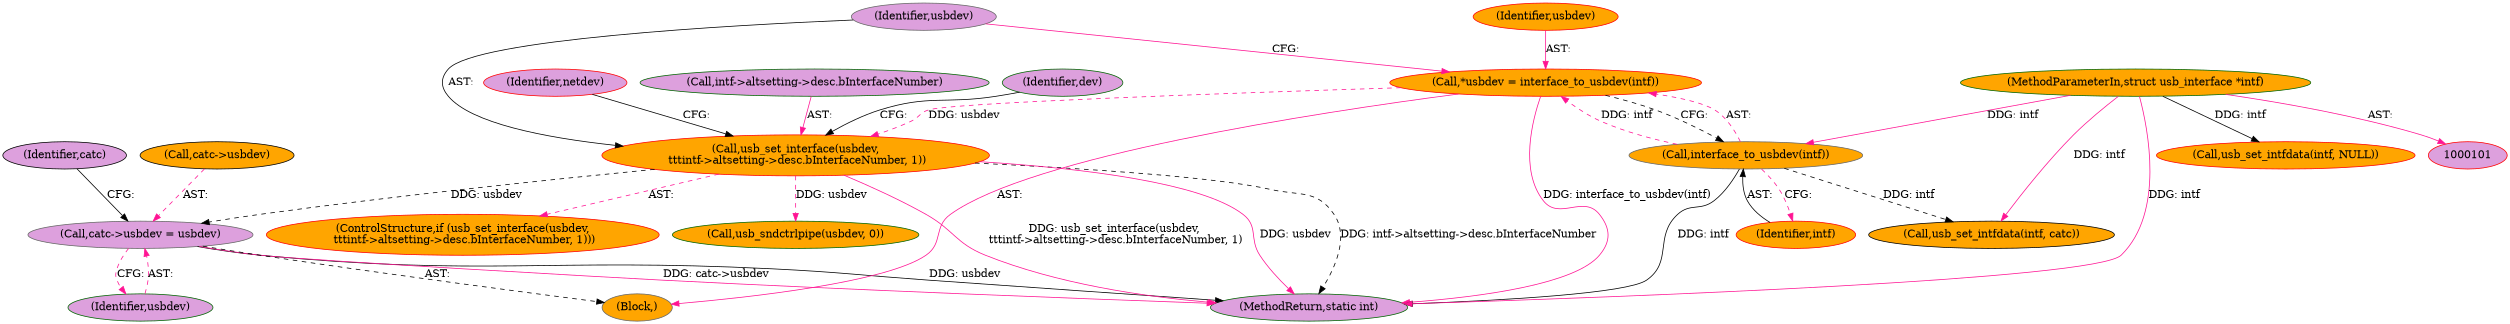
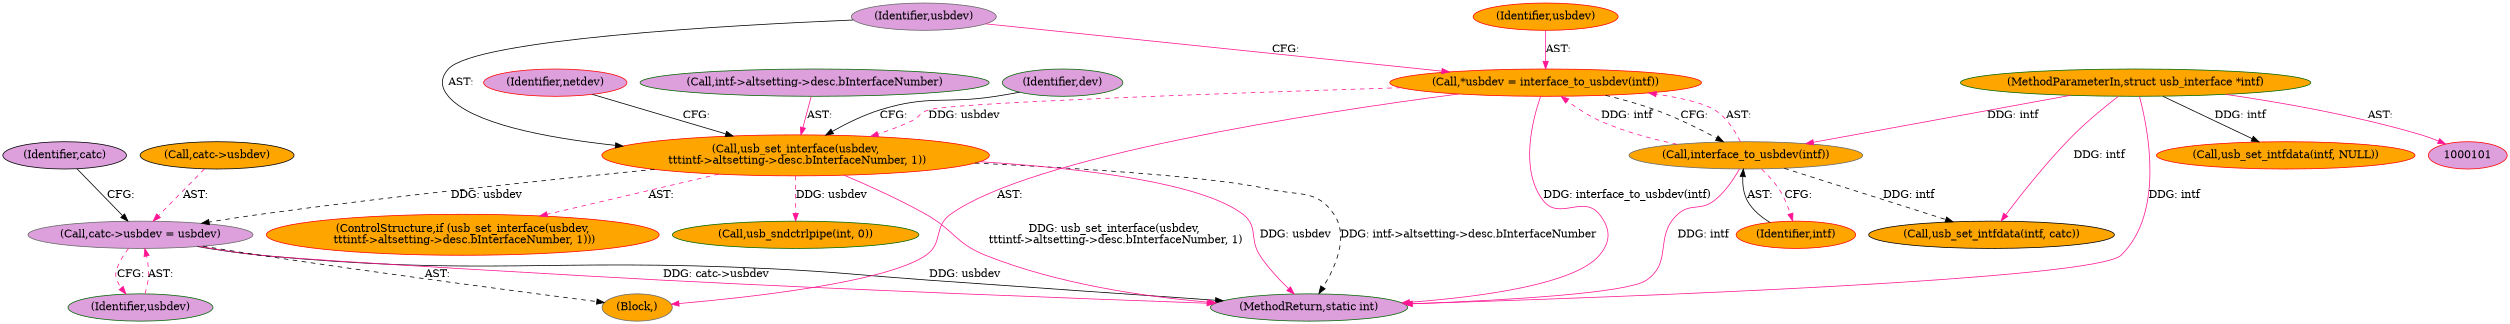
node "(Call,usb_sndctrlpipe(usbdev, 0))": label "(Call,usb_sndctrlpipe(usbdev, 0))" -> "(Call,usb_sndctrlpipe(int, 0))"
edge "(Call,interface_to_usbdev(intf))" -> "(MethodReturn,static int)": color black -> deeppink
